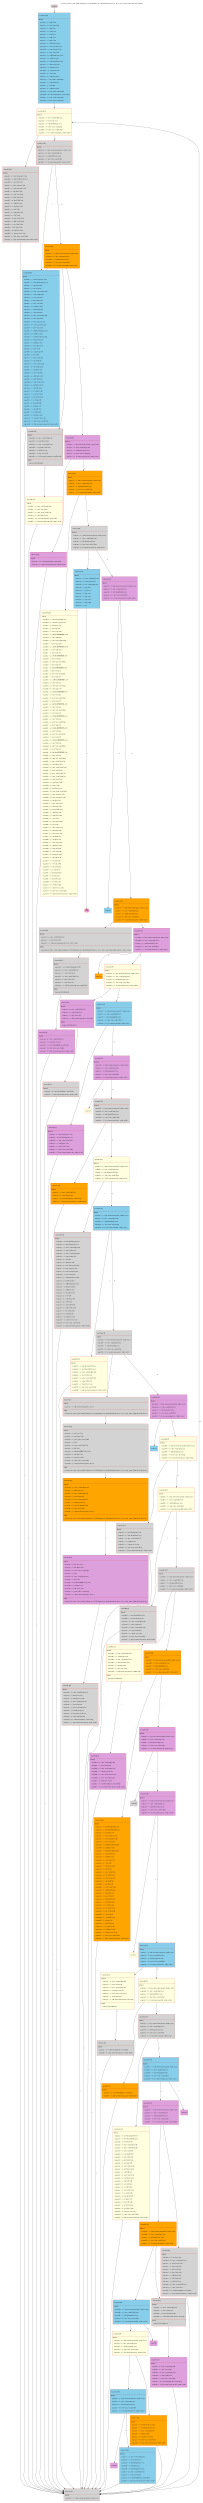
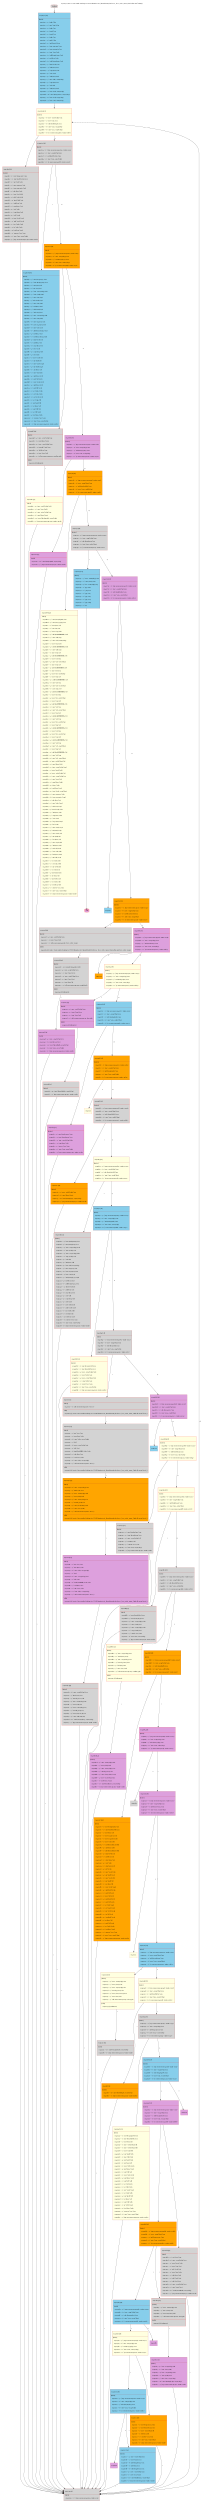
node "0x4017dc [28]": fillcolor plum -> orange
